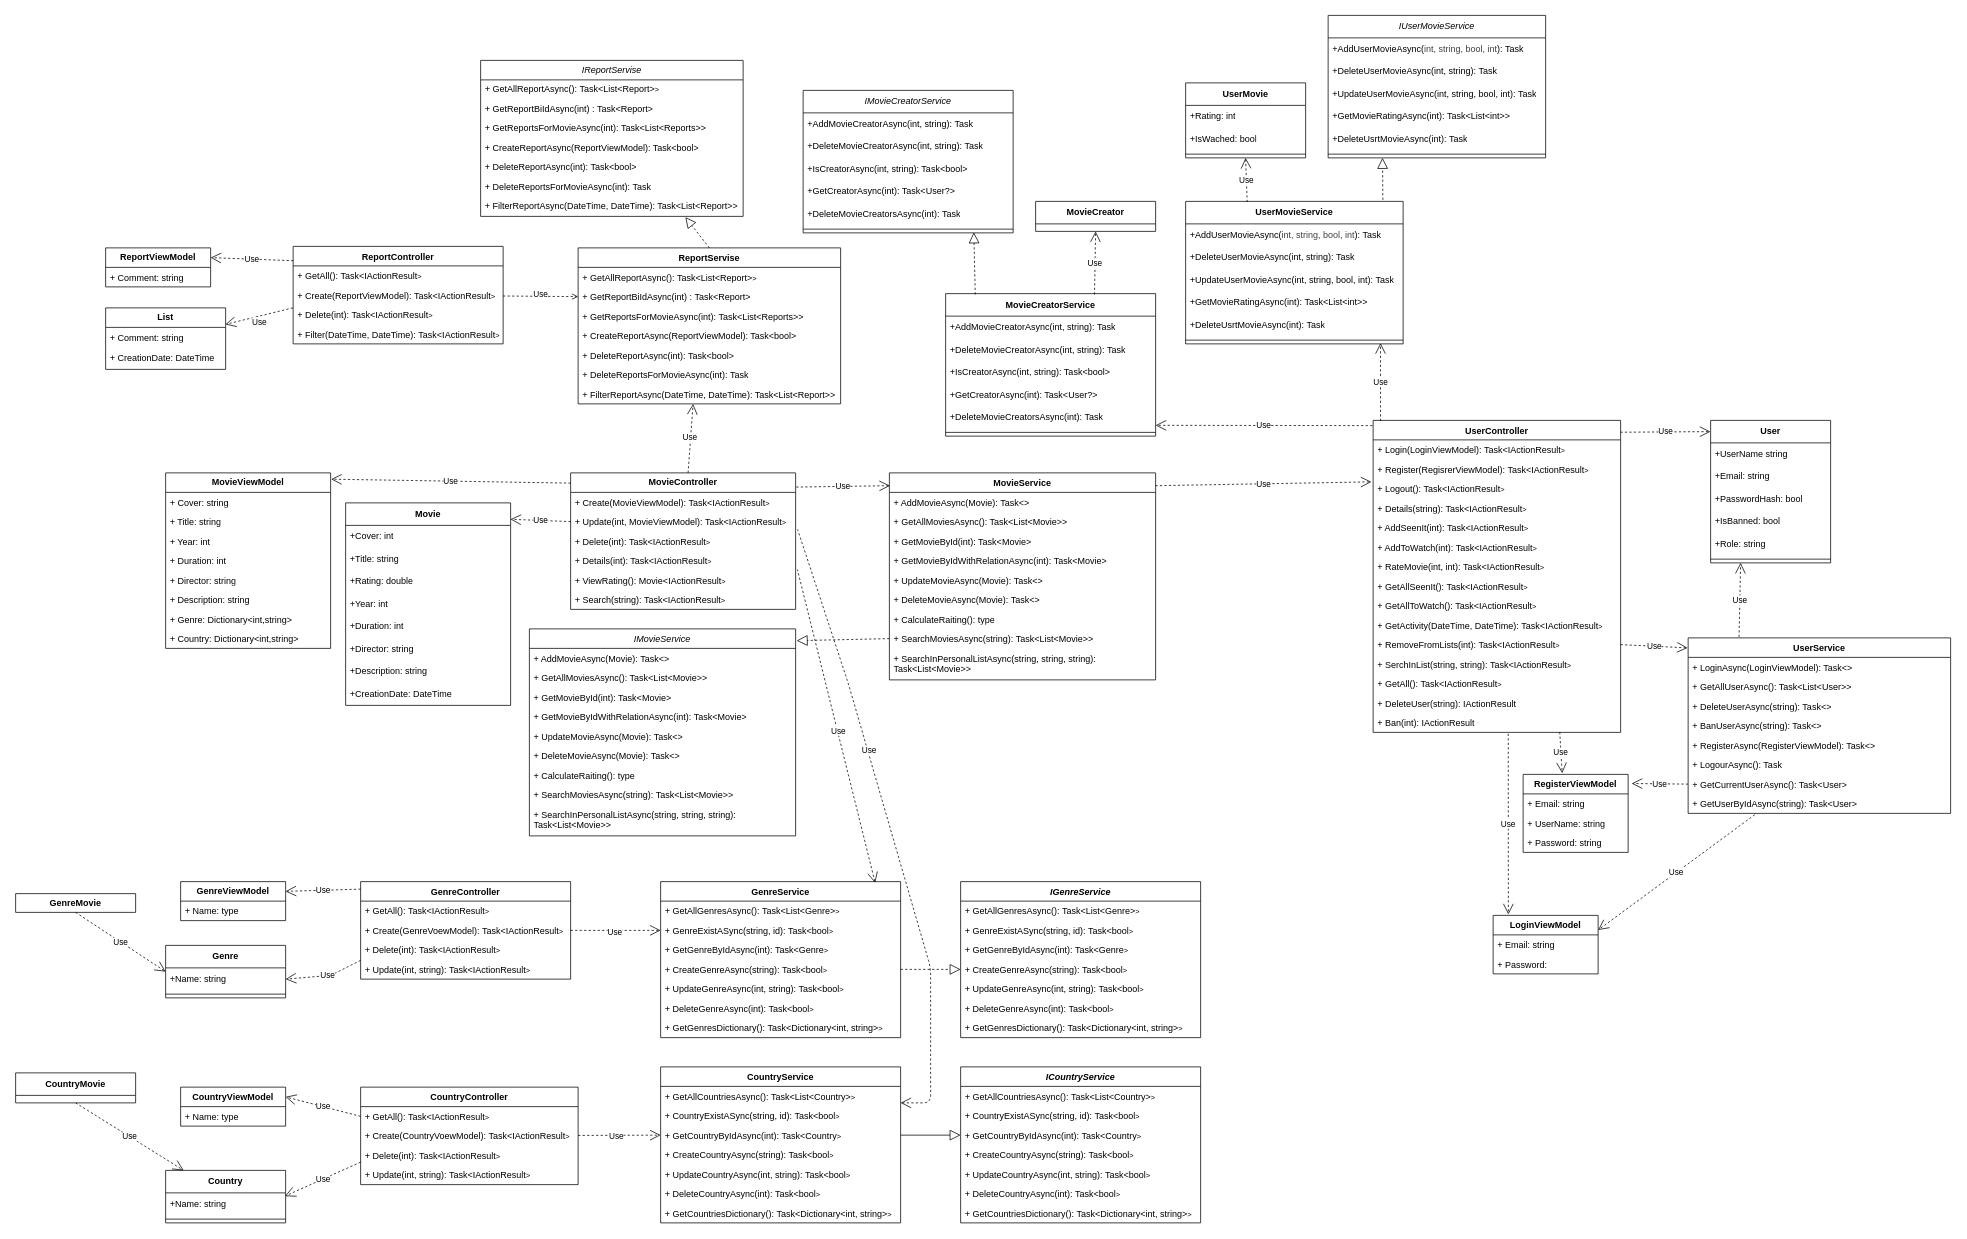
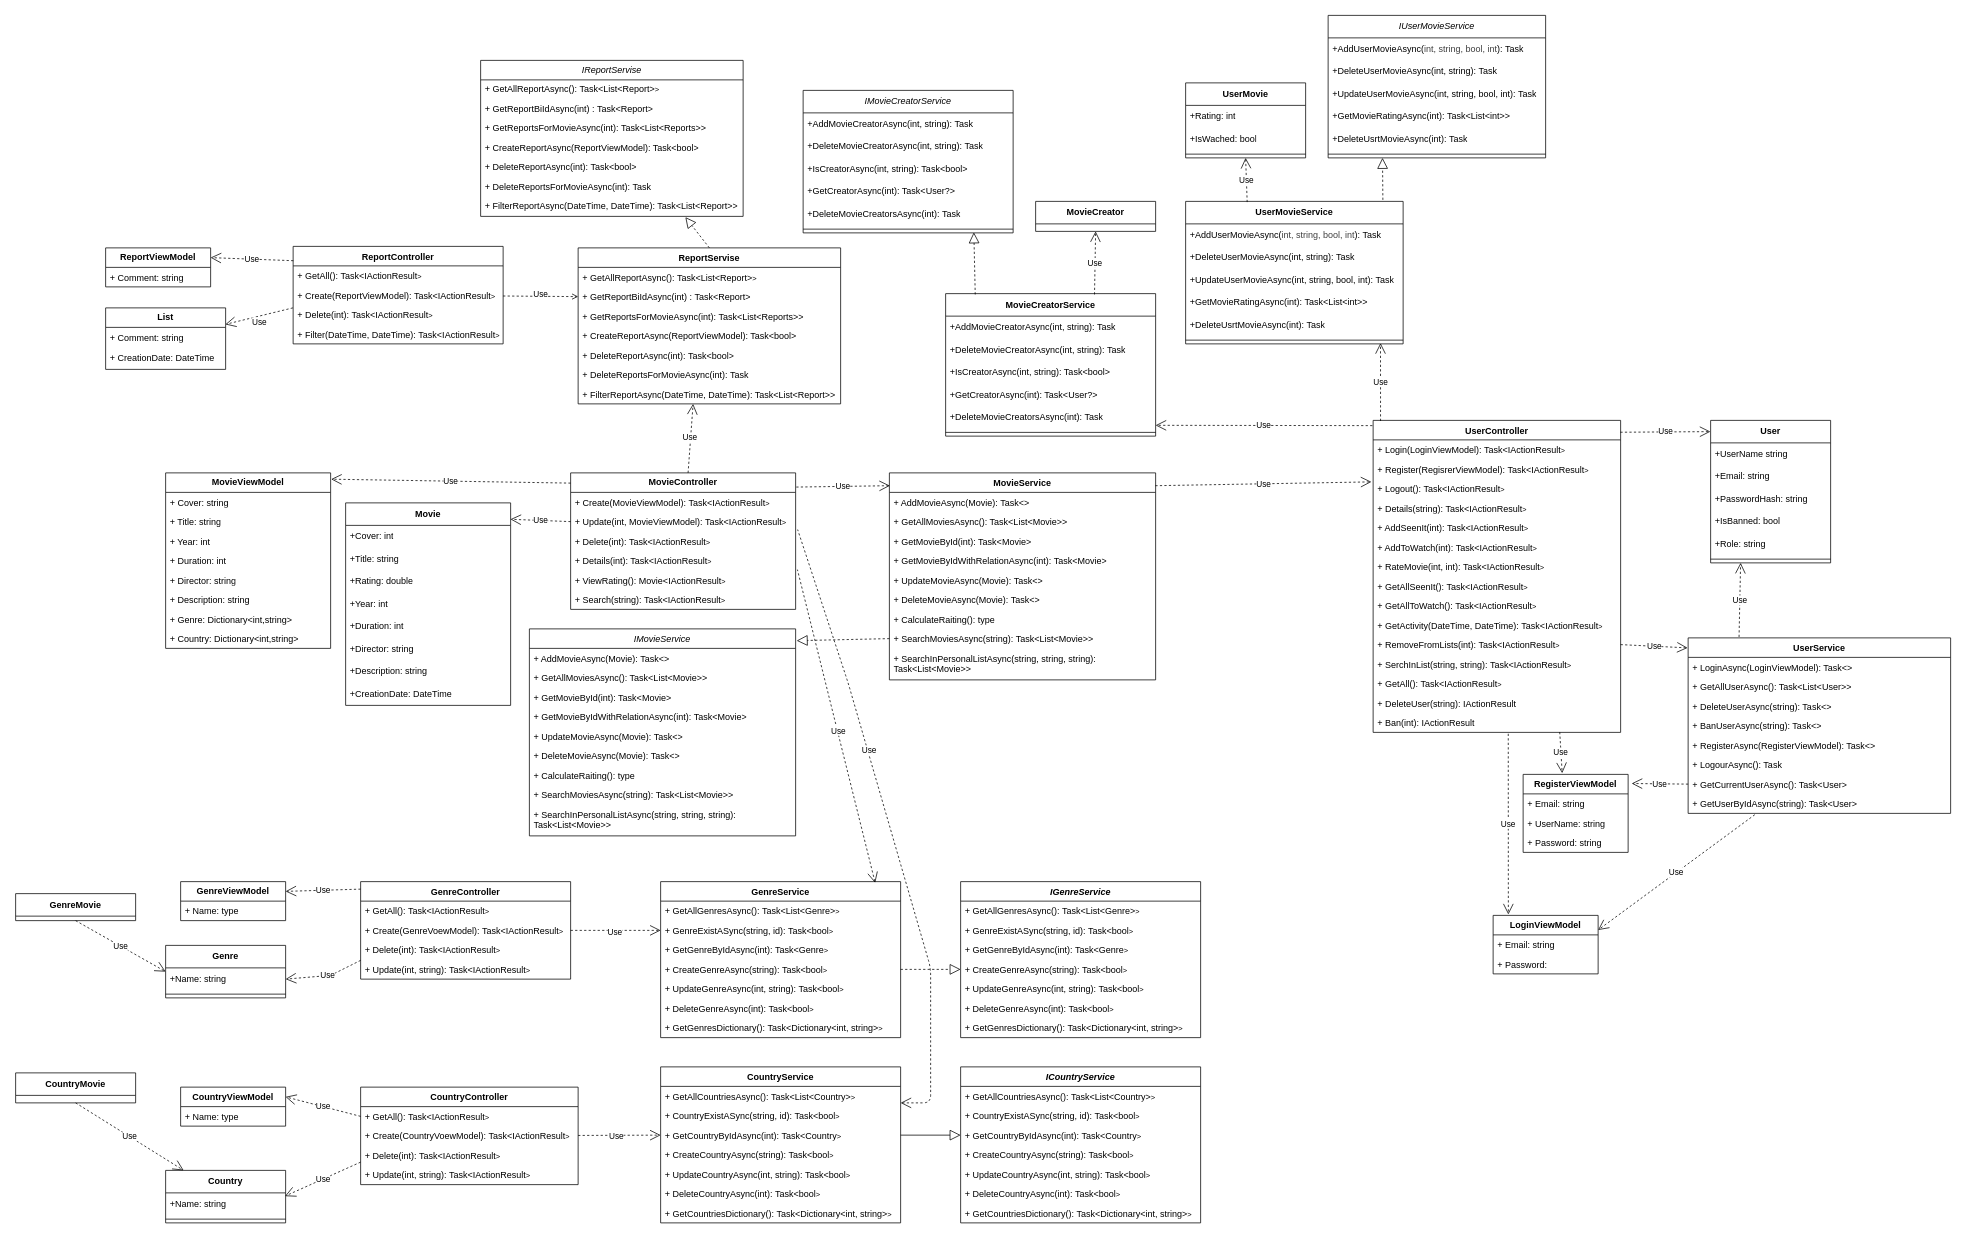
node "+PasswordHash: bool": label "+PasswordHash: bool" -> "+PasswordHash: string"
node "GenreMovie": size 120x19 -> 120x27
